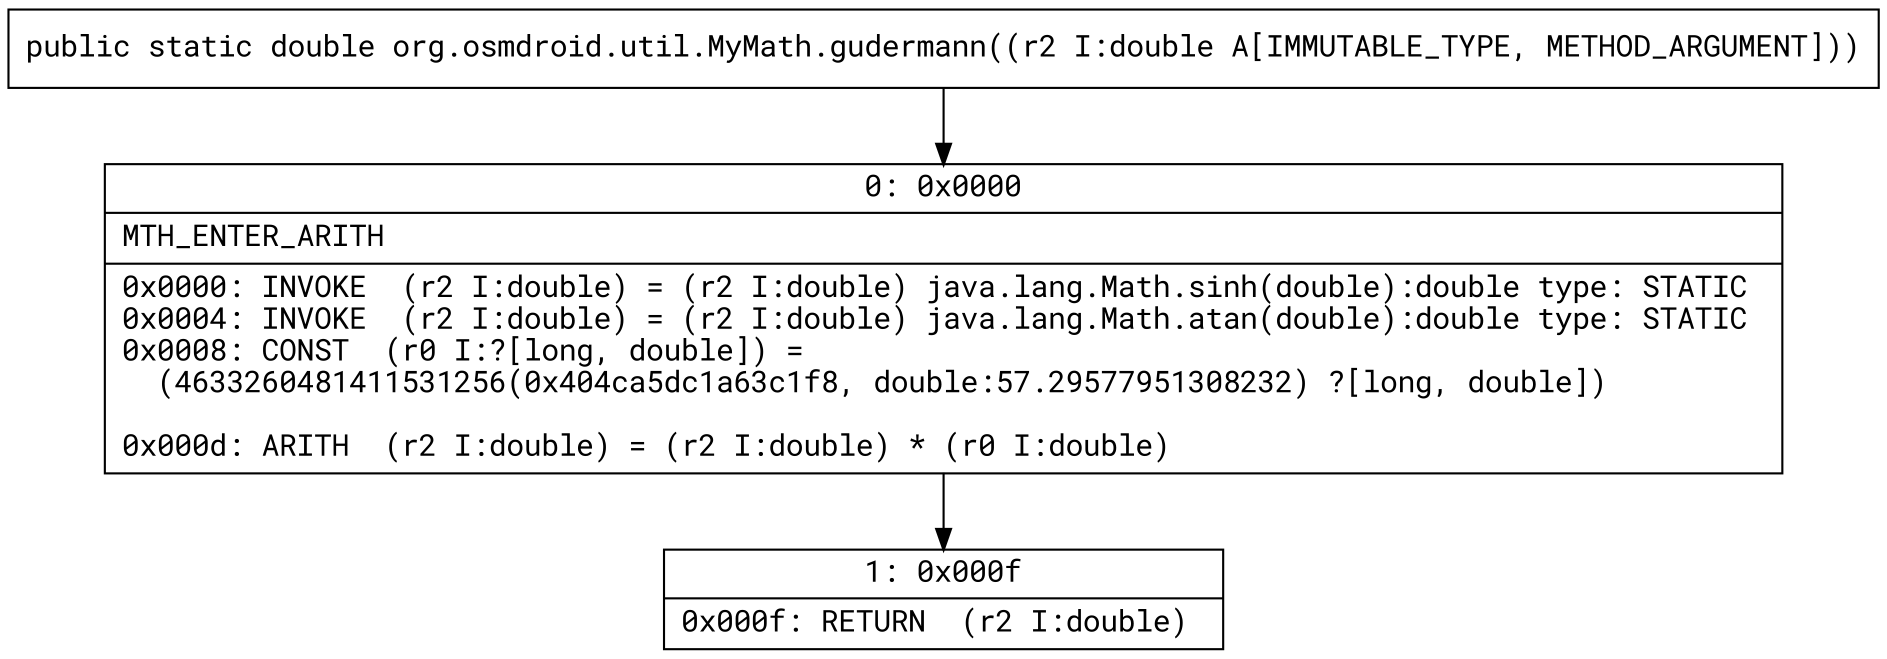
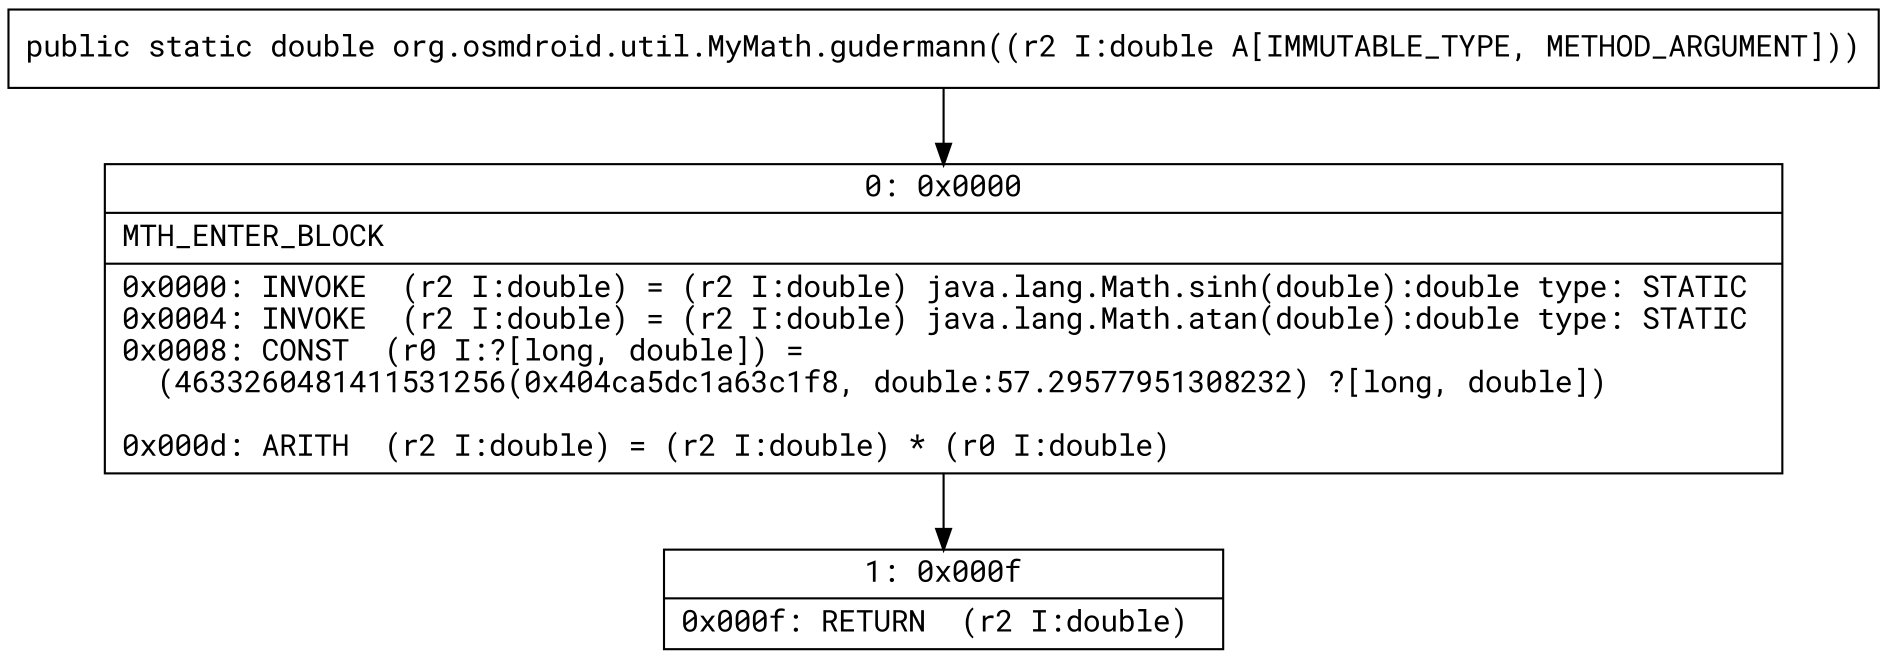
node "0: 0x0000": text "MTH_ENTER_ARITH" -> "MTH_ENTER_BLOCK"
